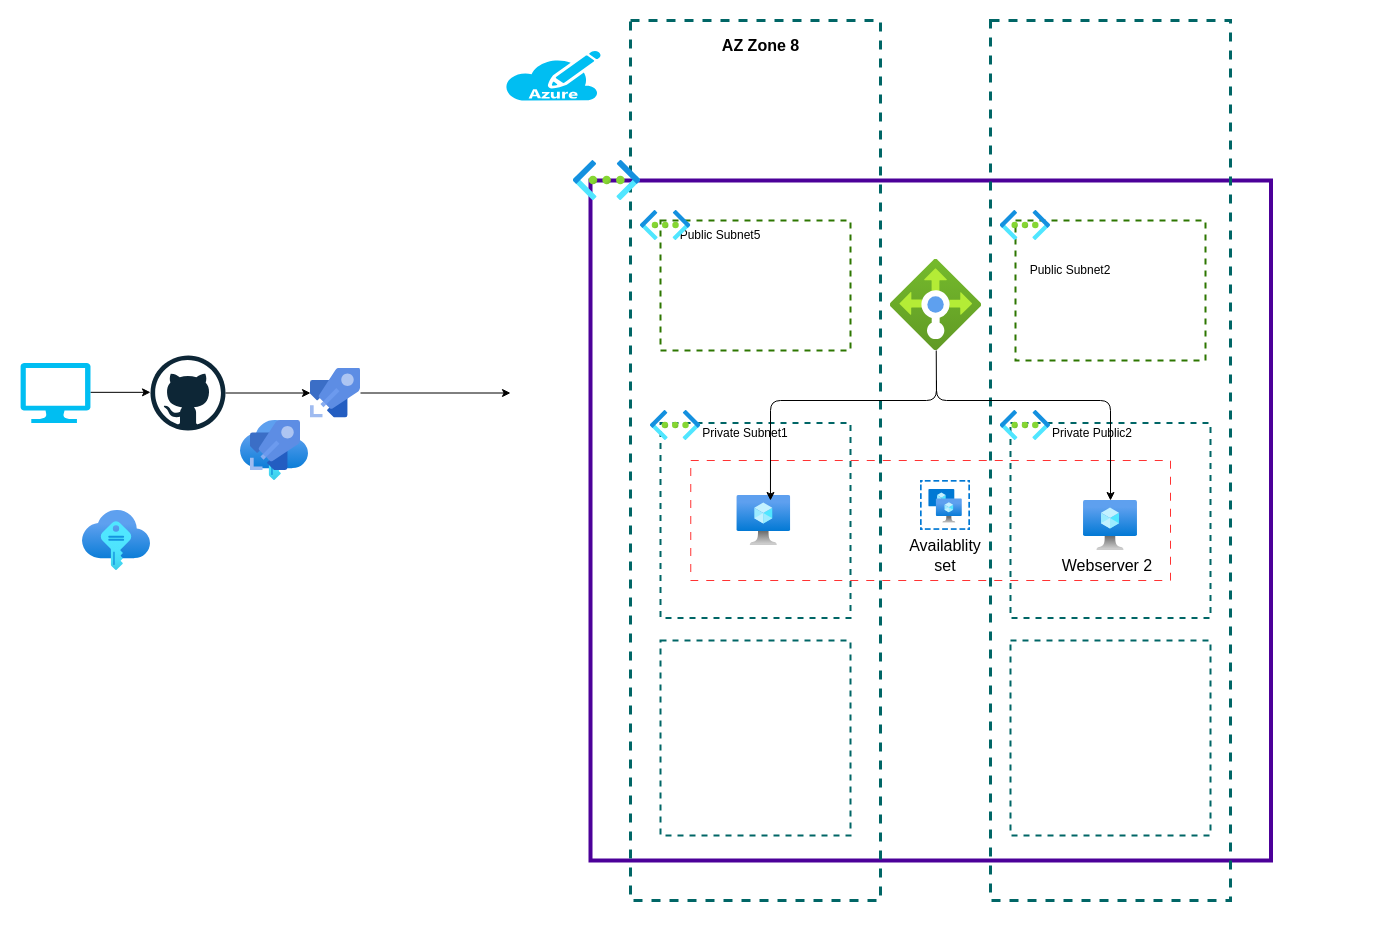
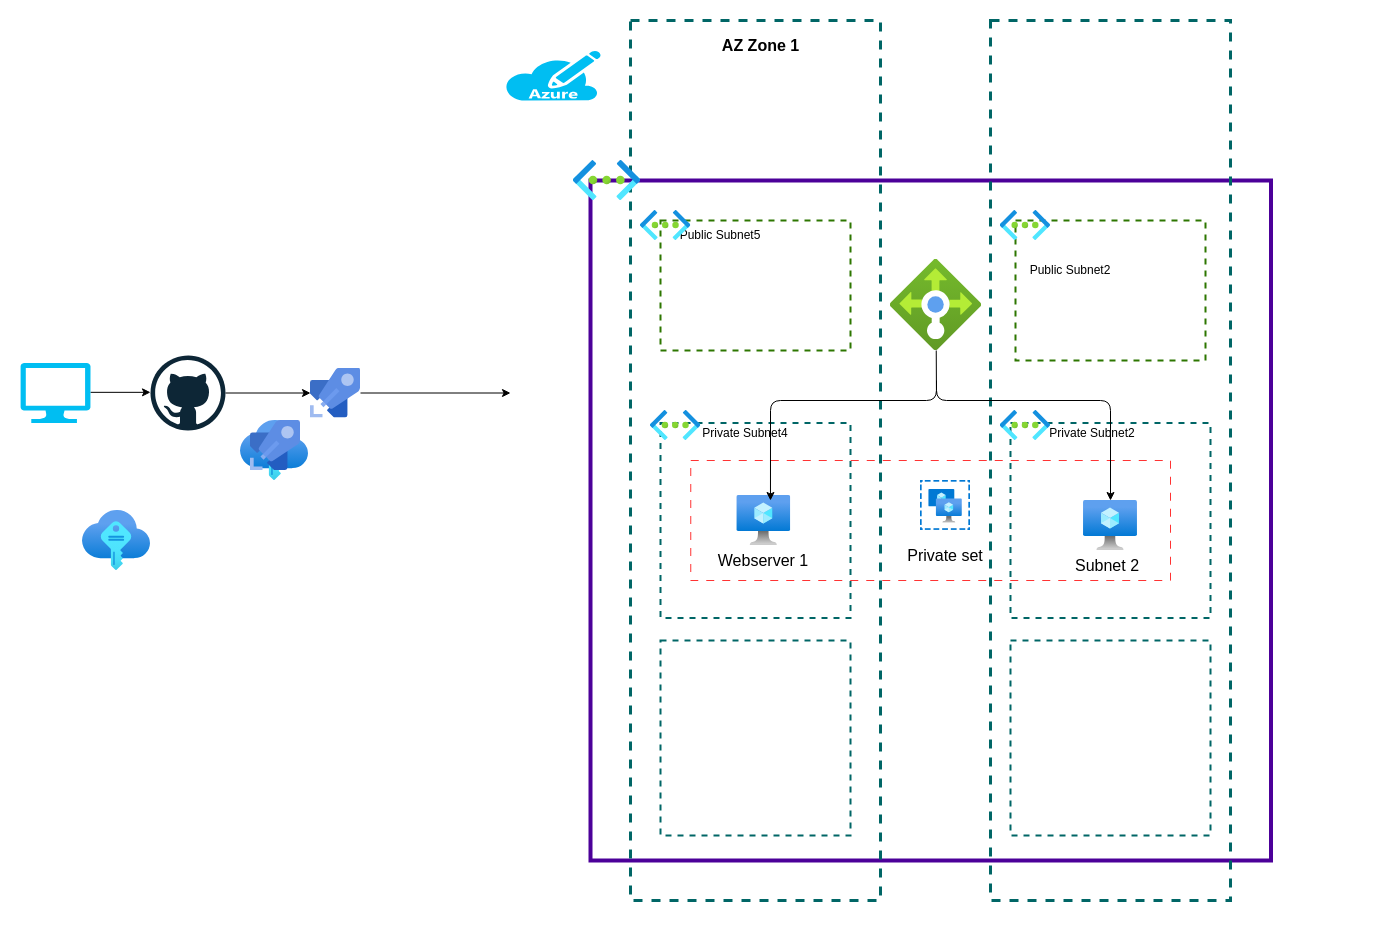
node "AZ Zone 8": label "AZ Zone 8" -> "AZ Zone 1"
node "Private Subnet1": label "Private Subnet1" -> "Private Subnet4"
node "Private Public2": label "Private Public2" -> "Private Subnet2"
node "Availablity set": label "Availablity set" -> "Private set"
node "Webserver 1": added
node "Webserver 2": label "Webserver 2" -> "Subnet 2"
